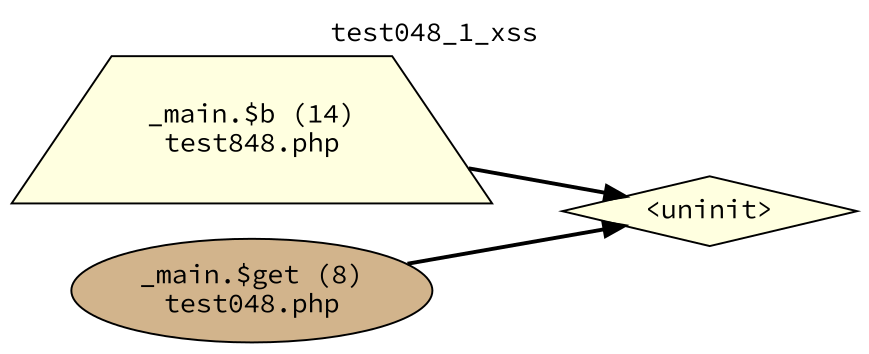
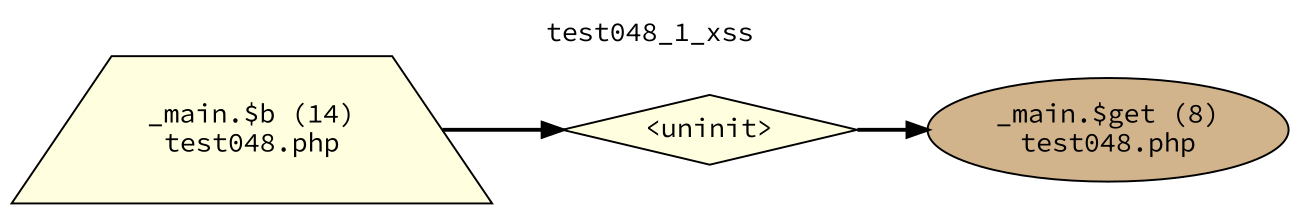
node "_main.$b (14) test848.php": label "_main.$b (14) test848.php" -> "_main.$b (14) test048.php"
edge "_main.$get (8) test048.php" -> "<uninit>": reversed
